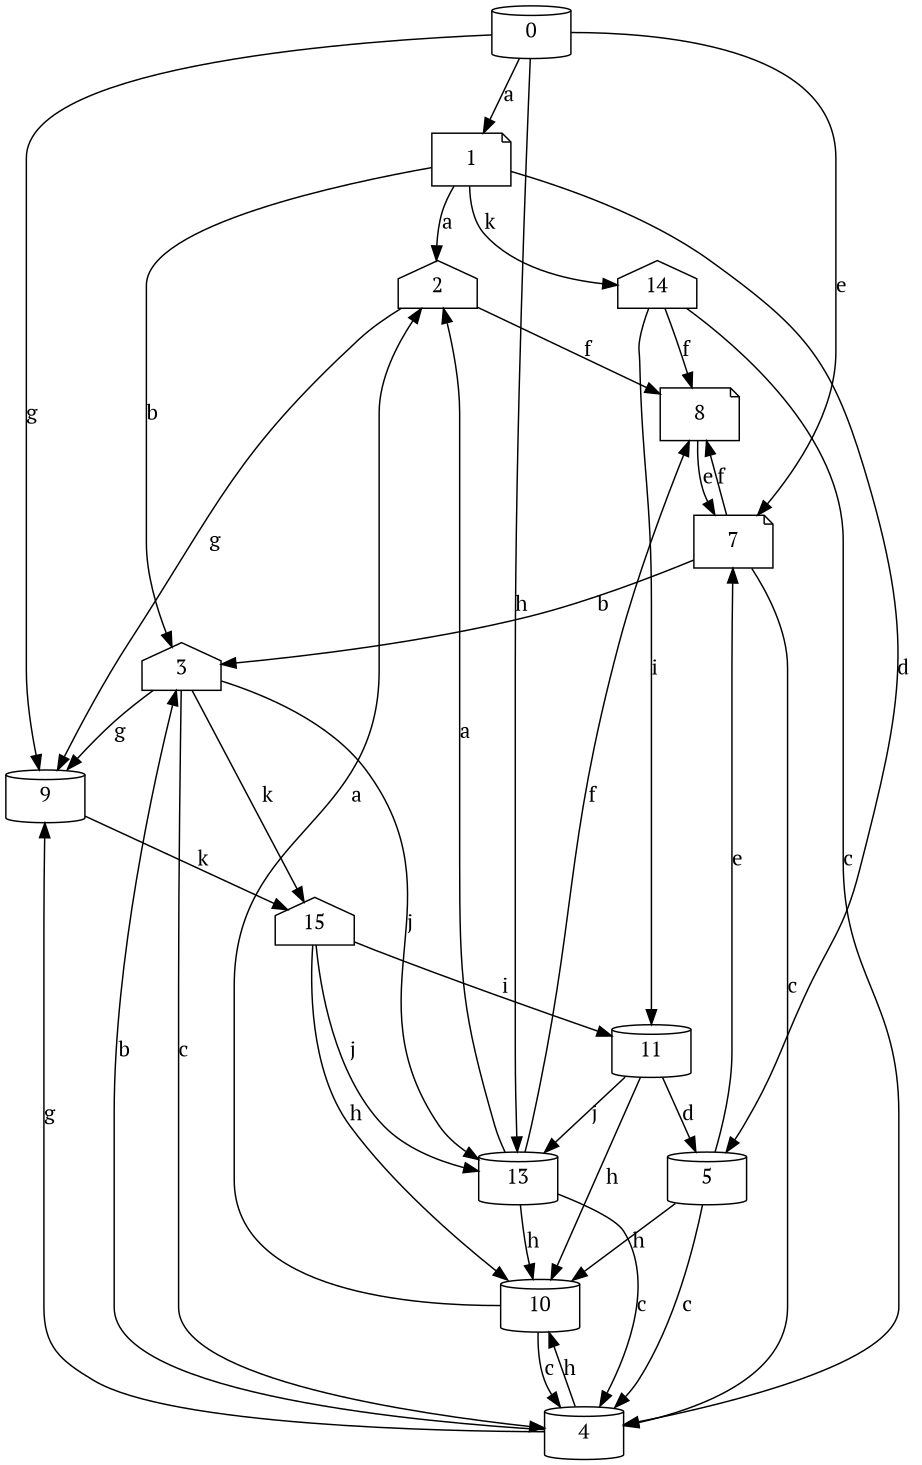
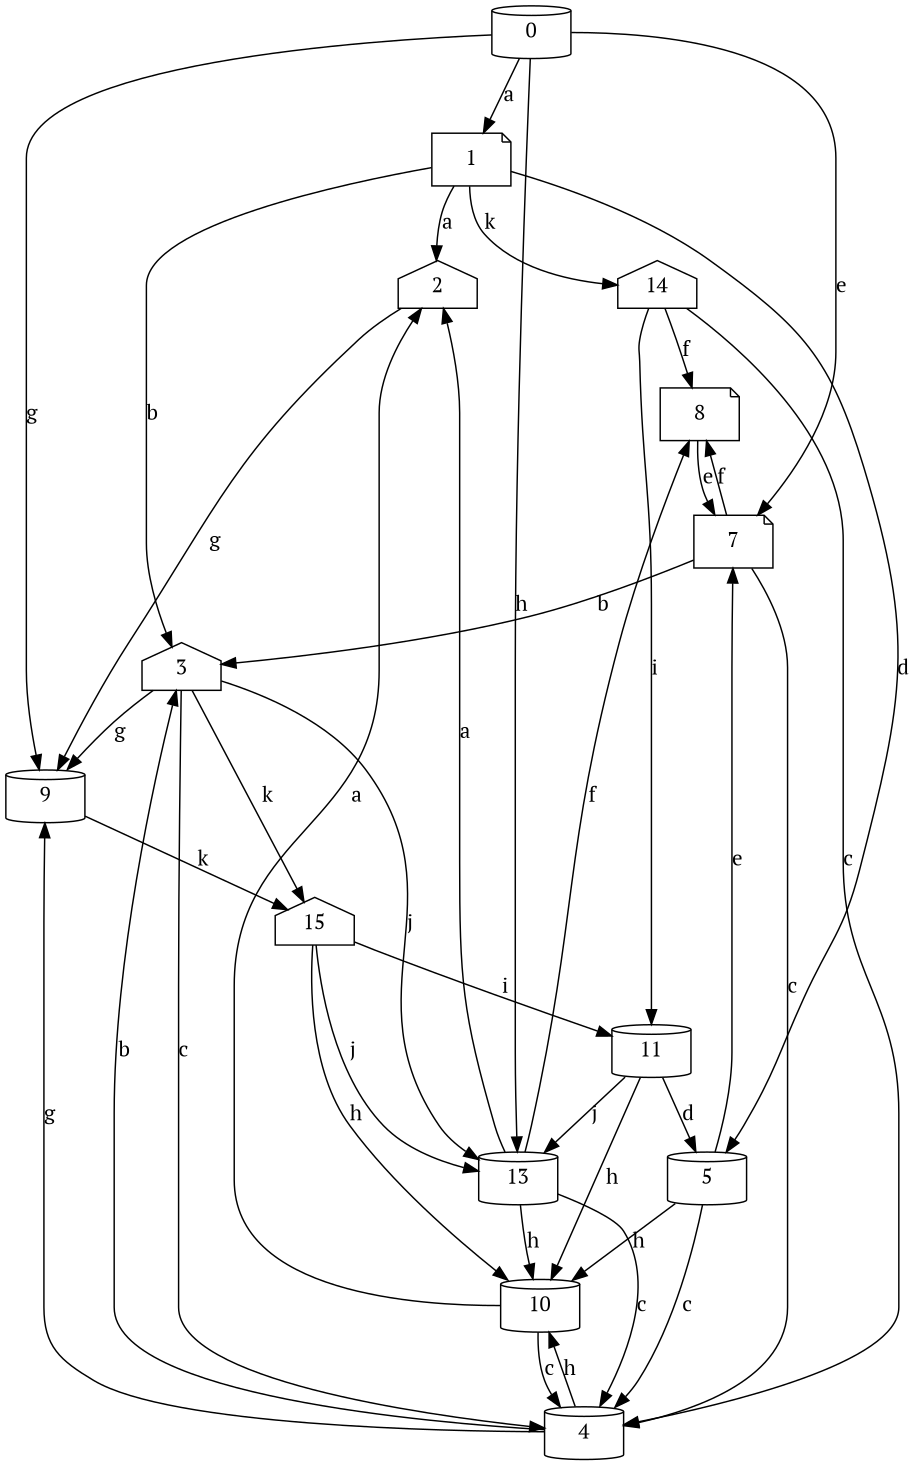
edge "2" -> "8": removed, label "f"
